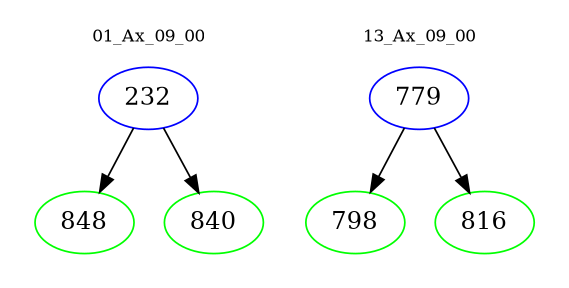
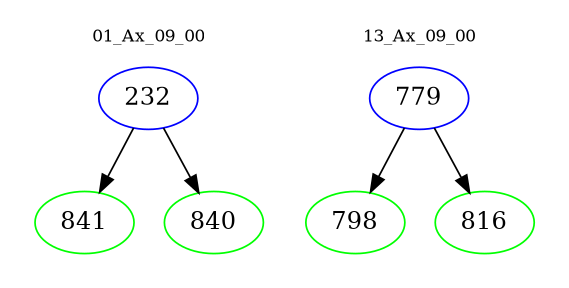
node "848": label "848" -> "841"
